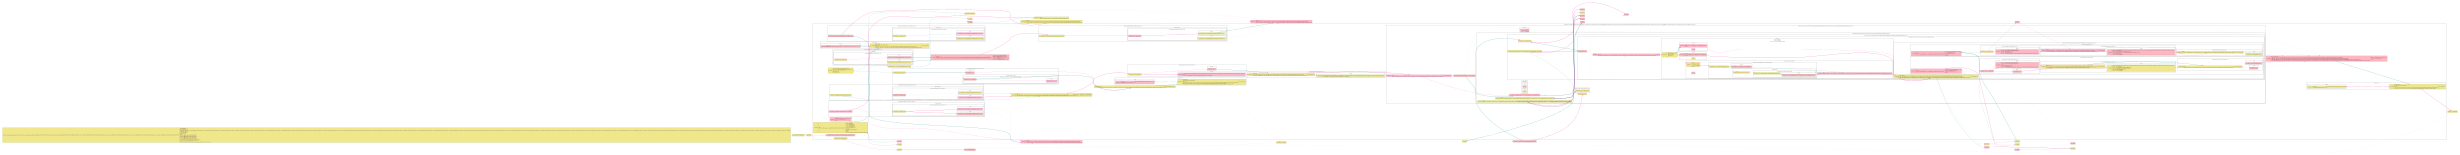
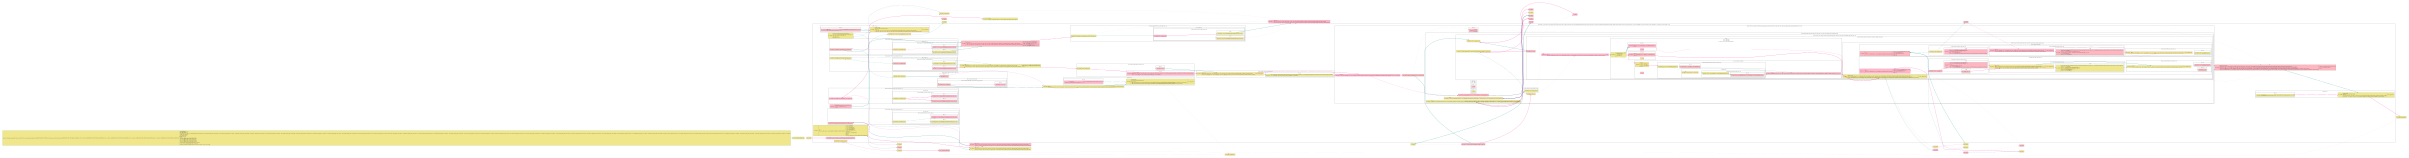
node "139: 0x0070": added
